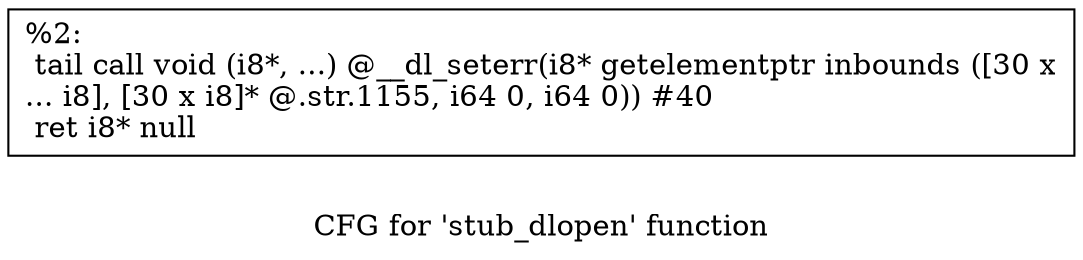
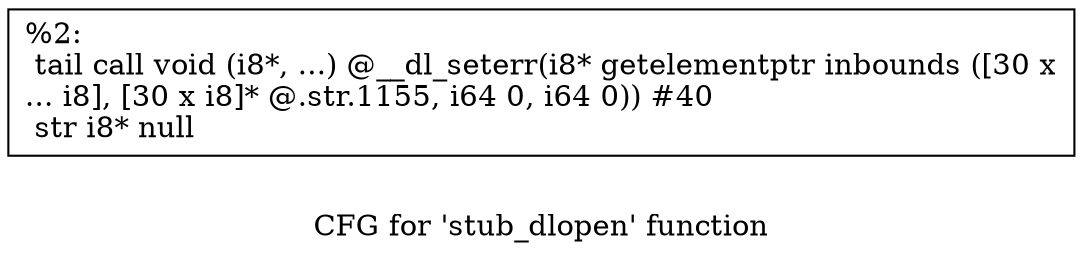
node "%2:": text "ret i8* null" -> "str i8* null"
